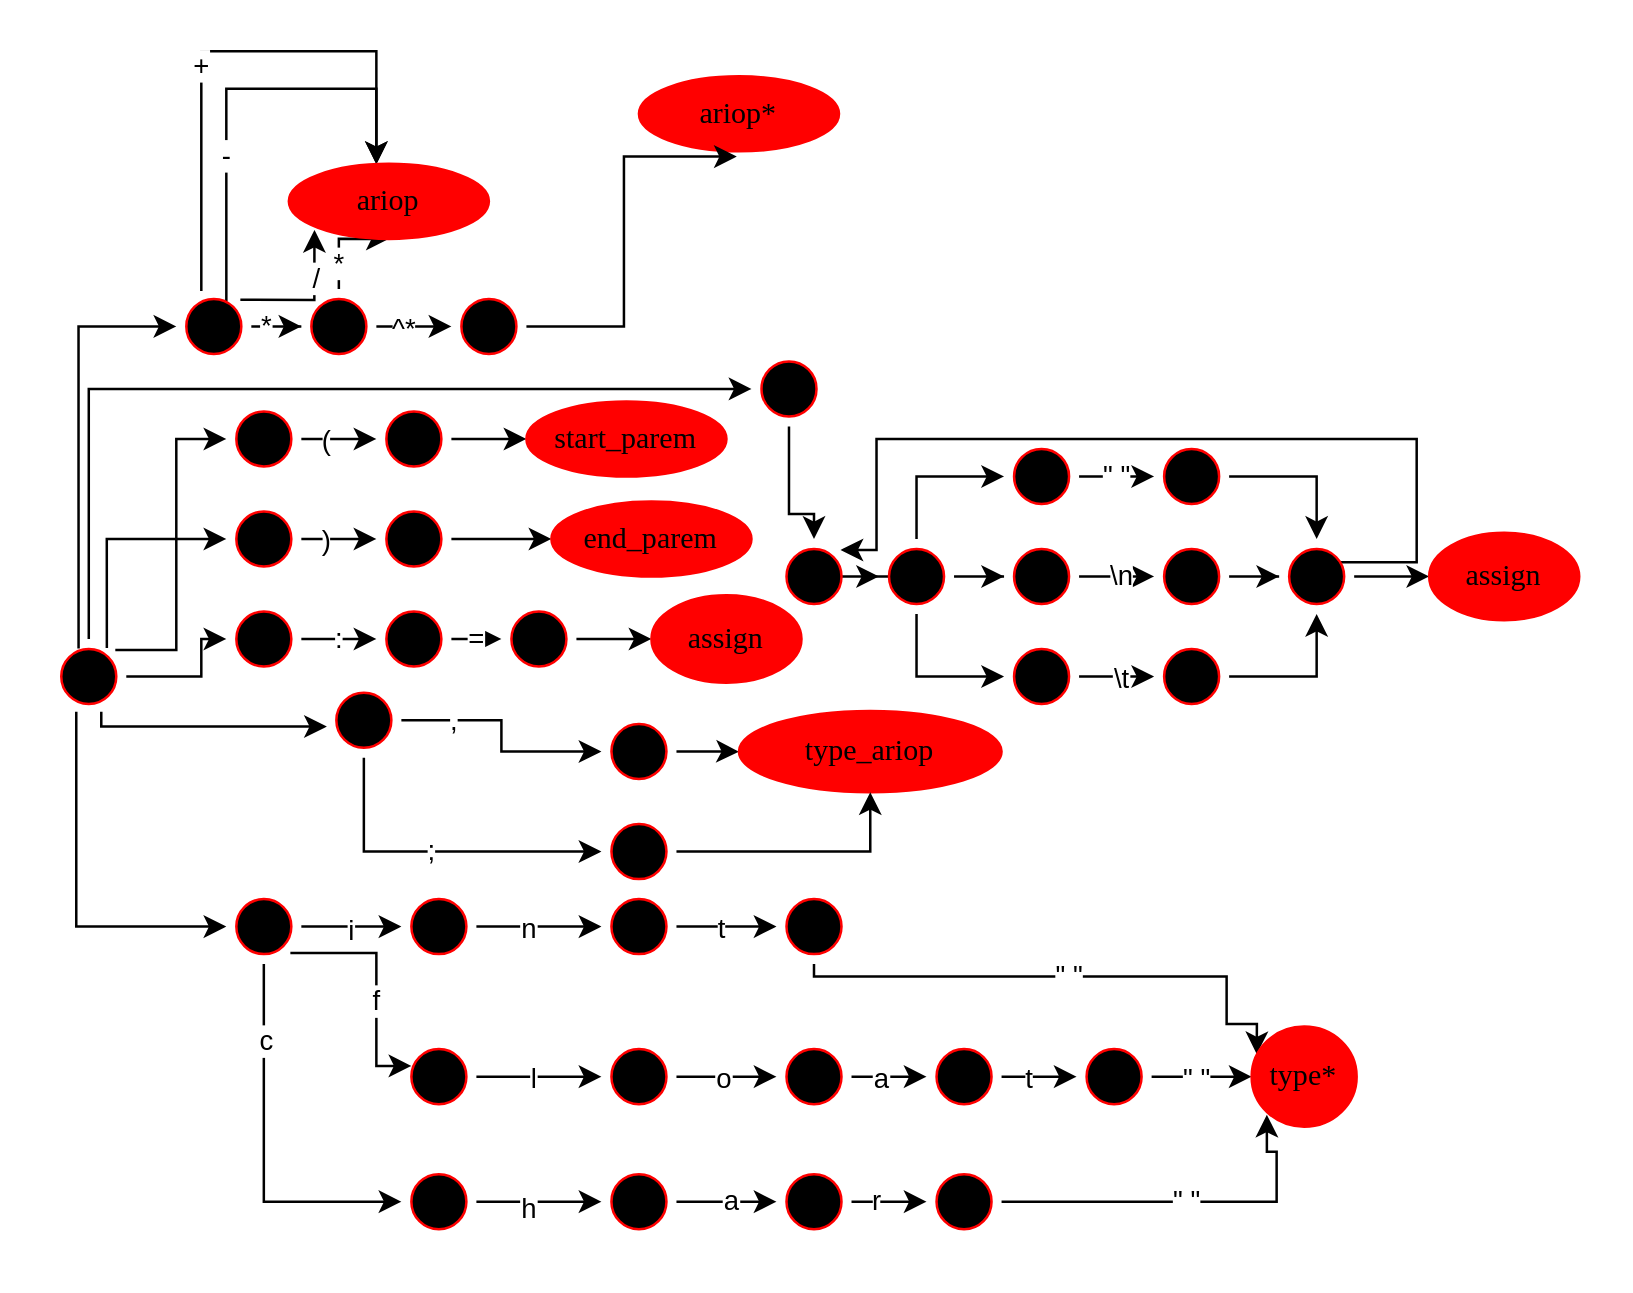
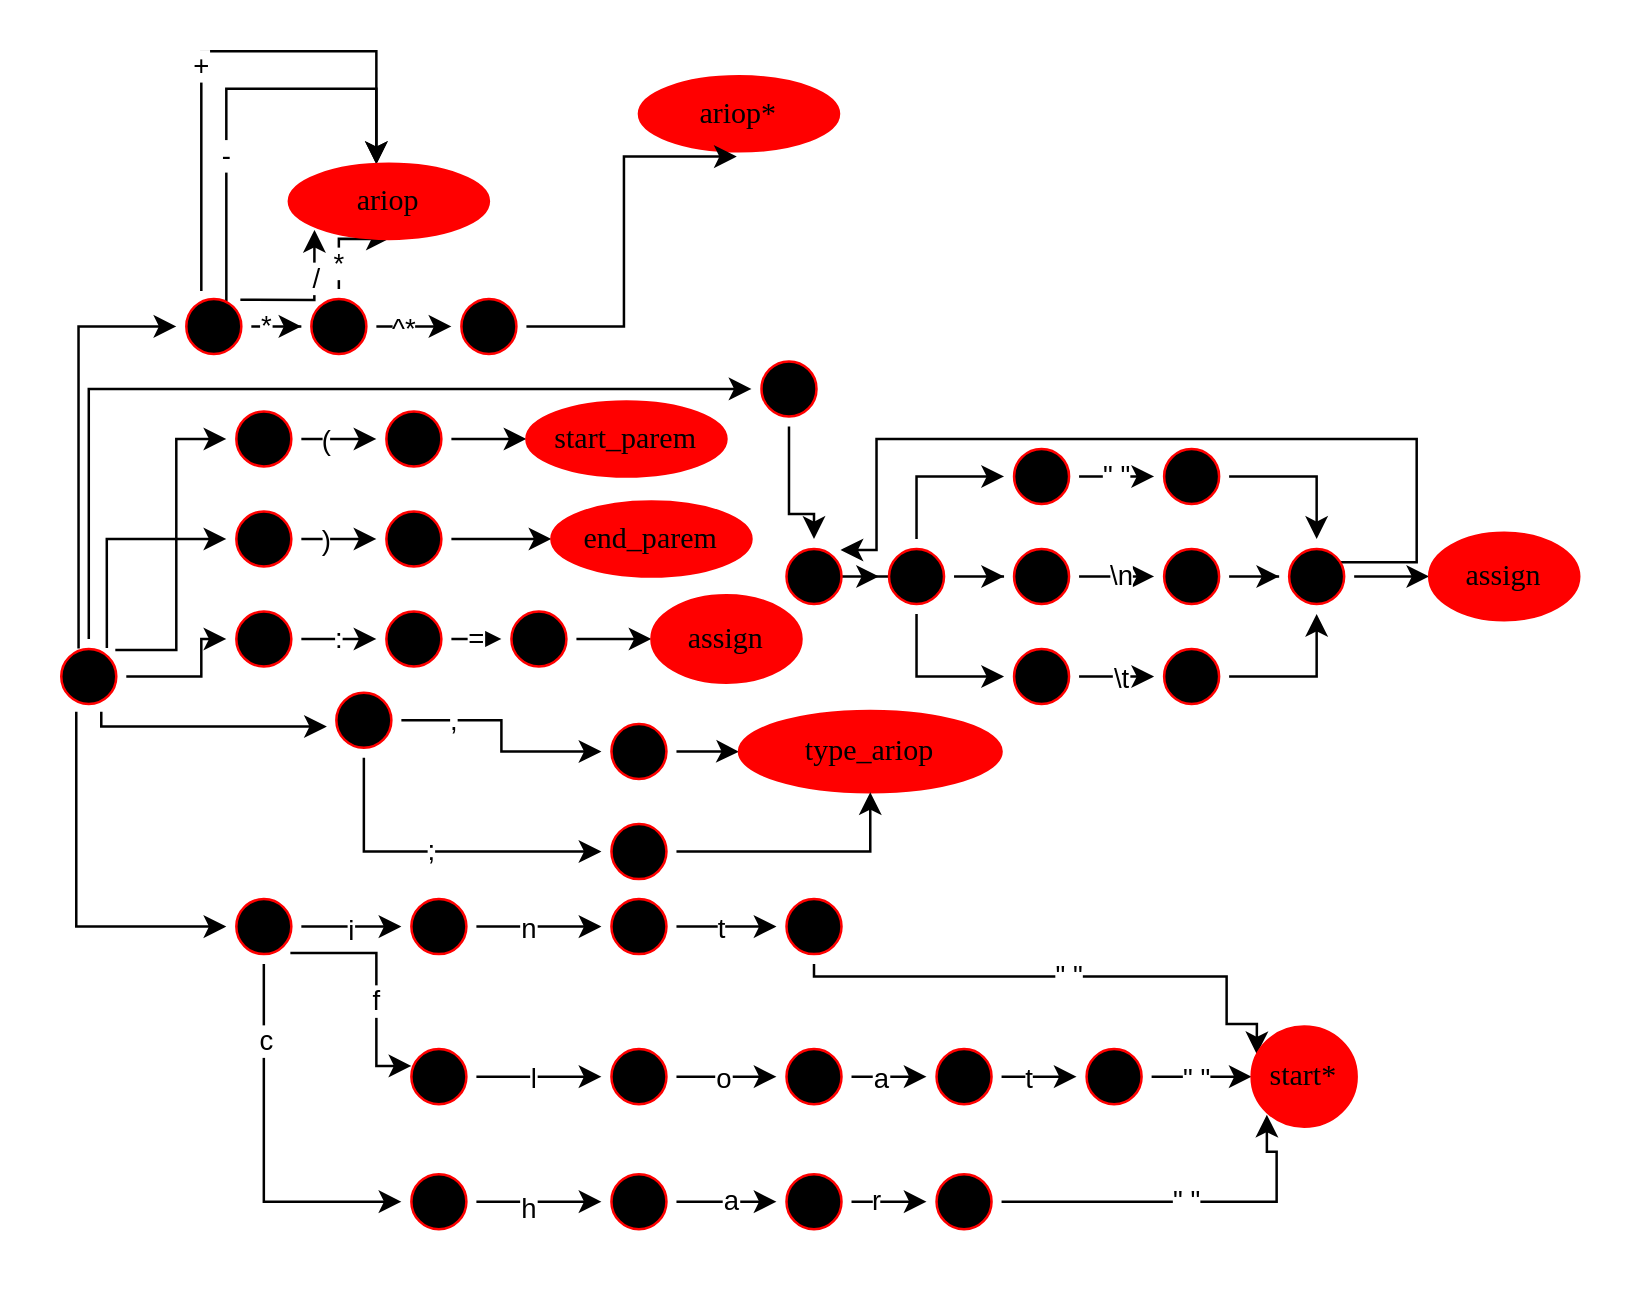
node "type*": label "type*" -> "start*"
